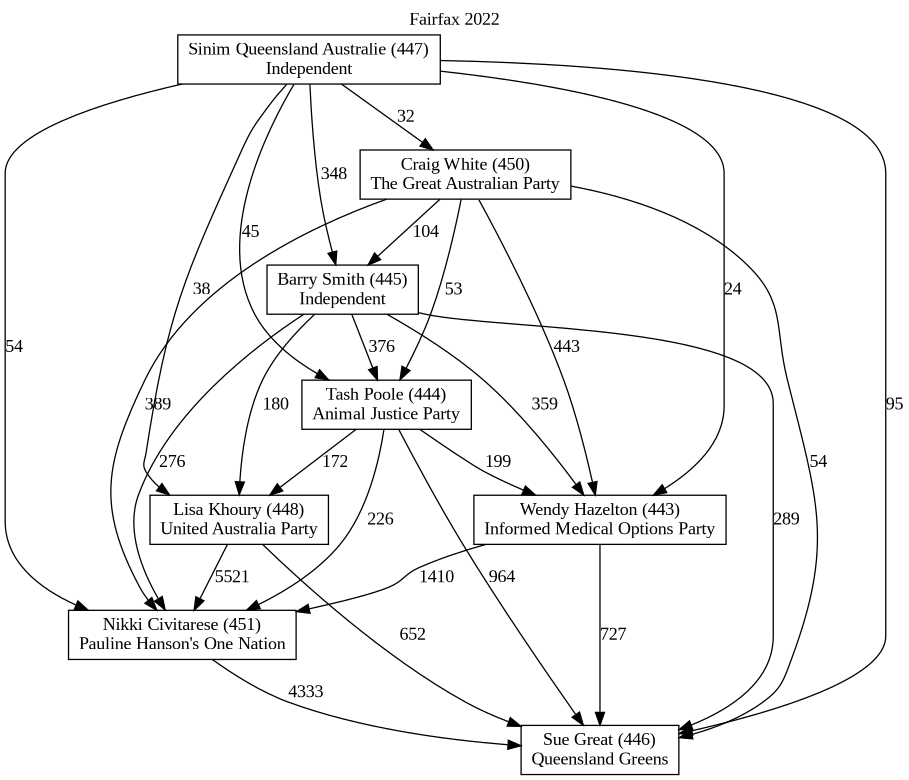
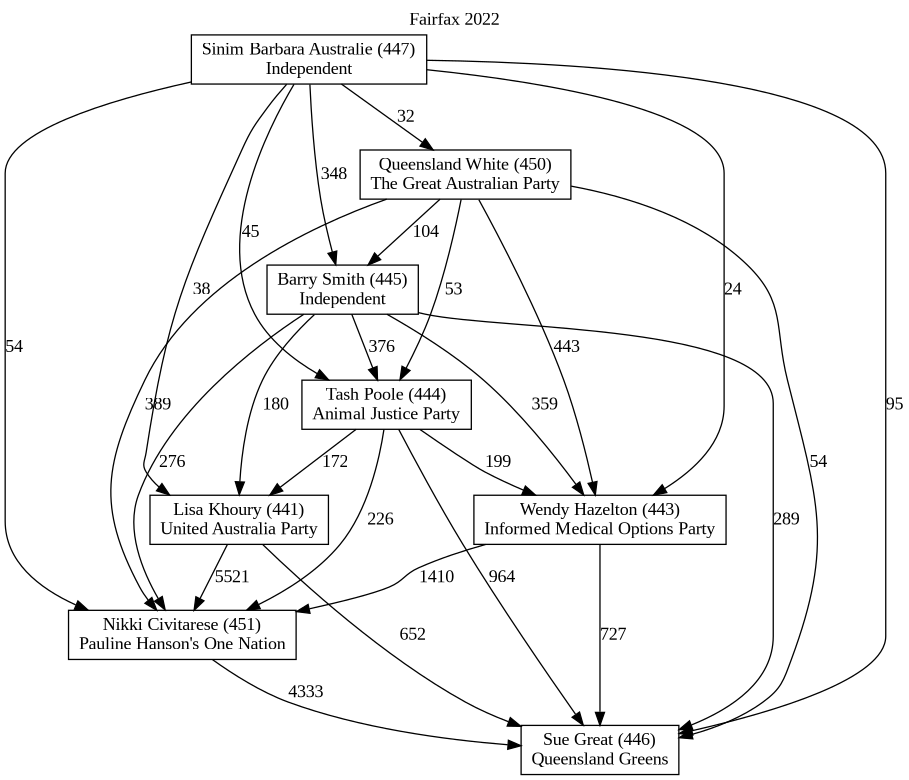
node "Sinim Queensland Australie (447) Independent": label "Sinim Queensland Australie (447) Independent" -> "Sinim Barbara Australie (447) Independent"
node "Craig White (450) The Great Australian Party": label "Craig White (450) The Great Australian Party" -> "Queensland White (450) The Great Australian Party"
node "Lisa Khoury (448) United Australia Party": label "Lisa Khoury (448) United Australia Party" -> "Lisa Khoury (441) United Australia Party"
